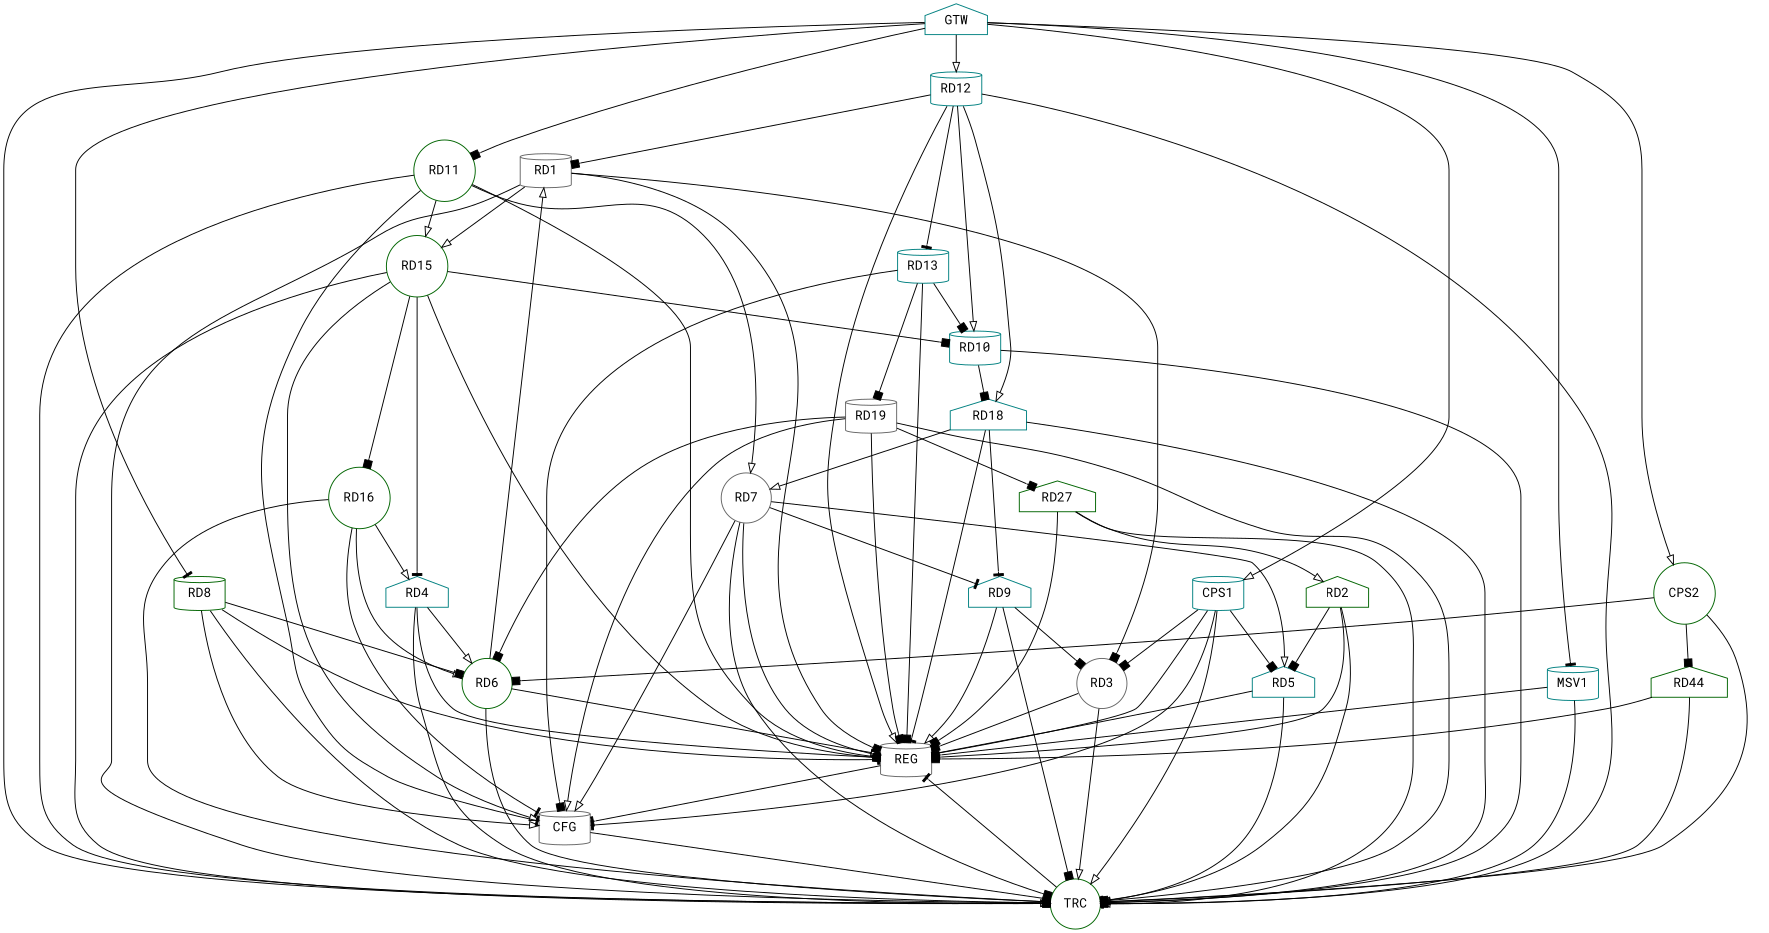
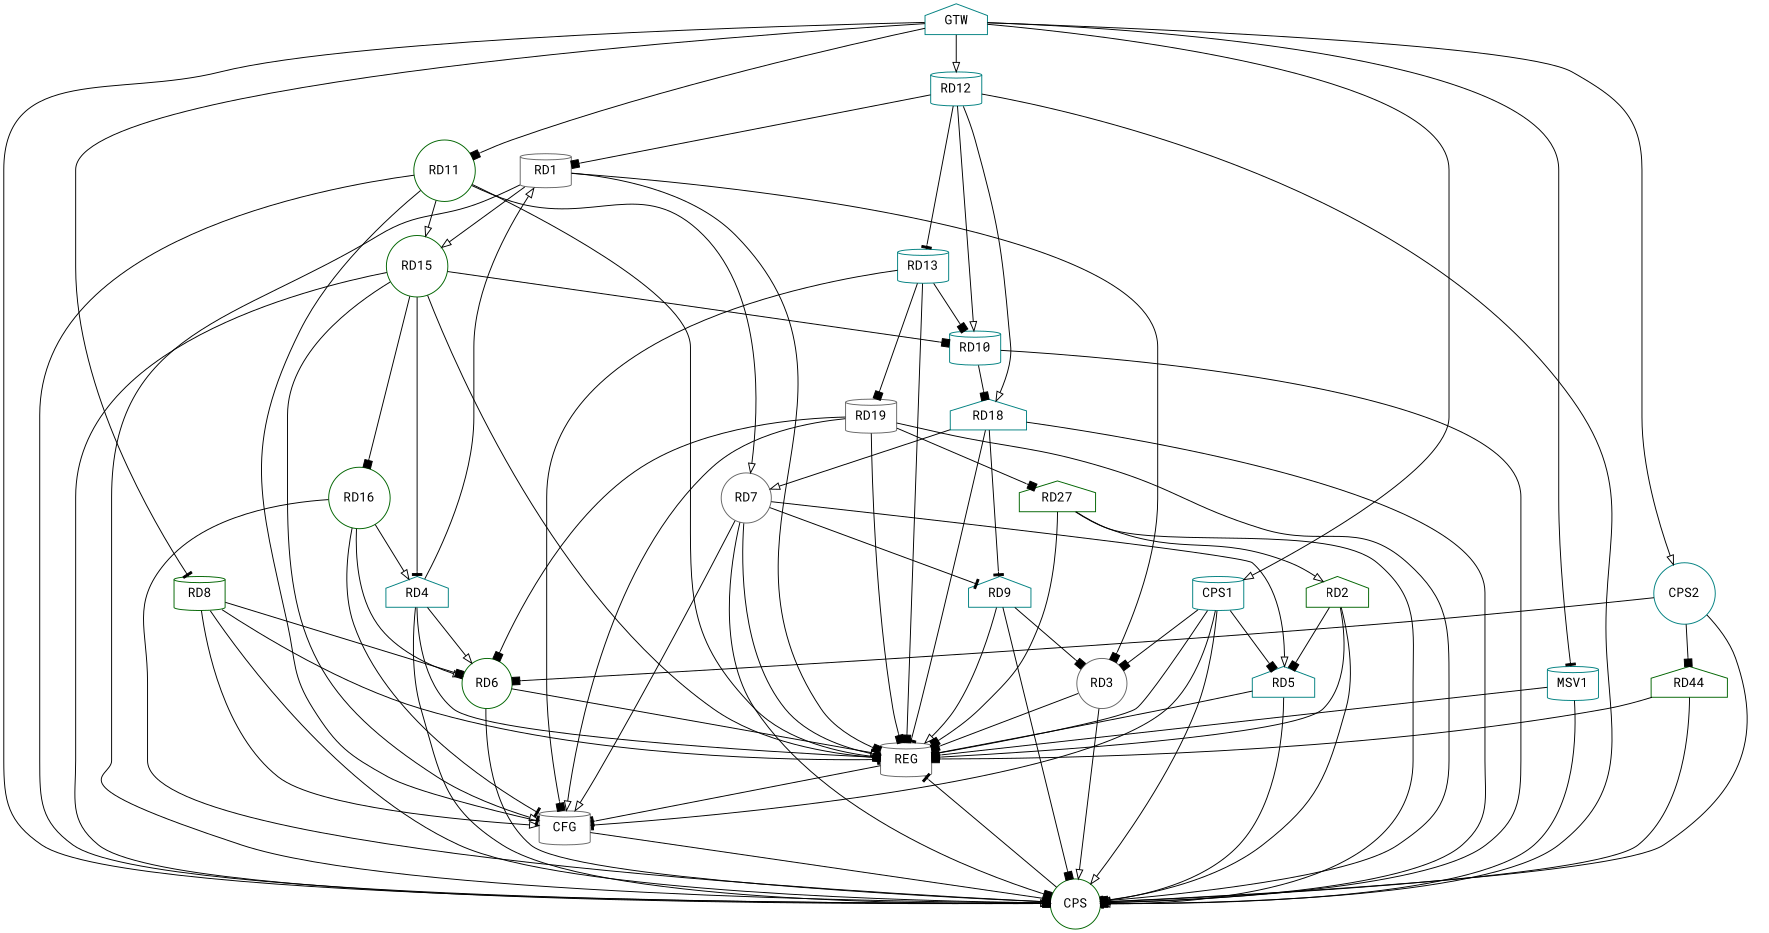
edge "RD12" -> "REG": removed
edge "RD6" -> "RD1": now "RD4" -> "RD1"
node "CPS2": color darkgreen -> teal
node "TRC": label "TRC" -> "CPS"
